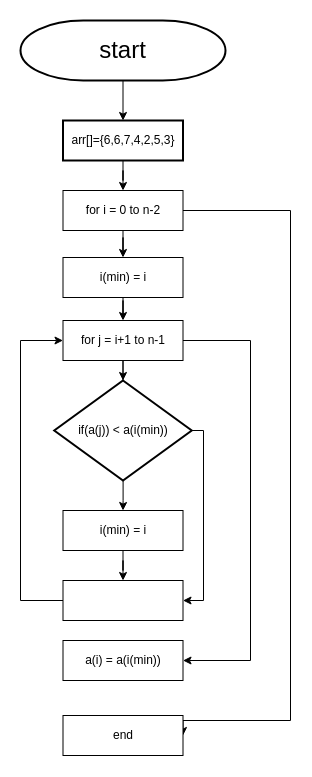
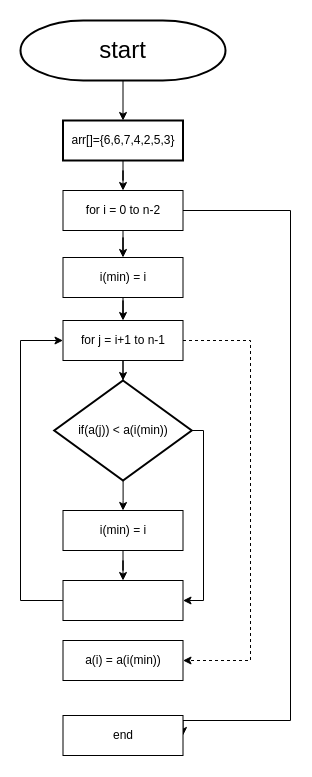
edge "for j = i+1 to n-1" -> "a(i) = a(i(min))": style solid -> dashed
